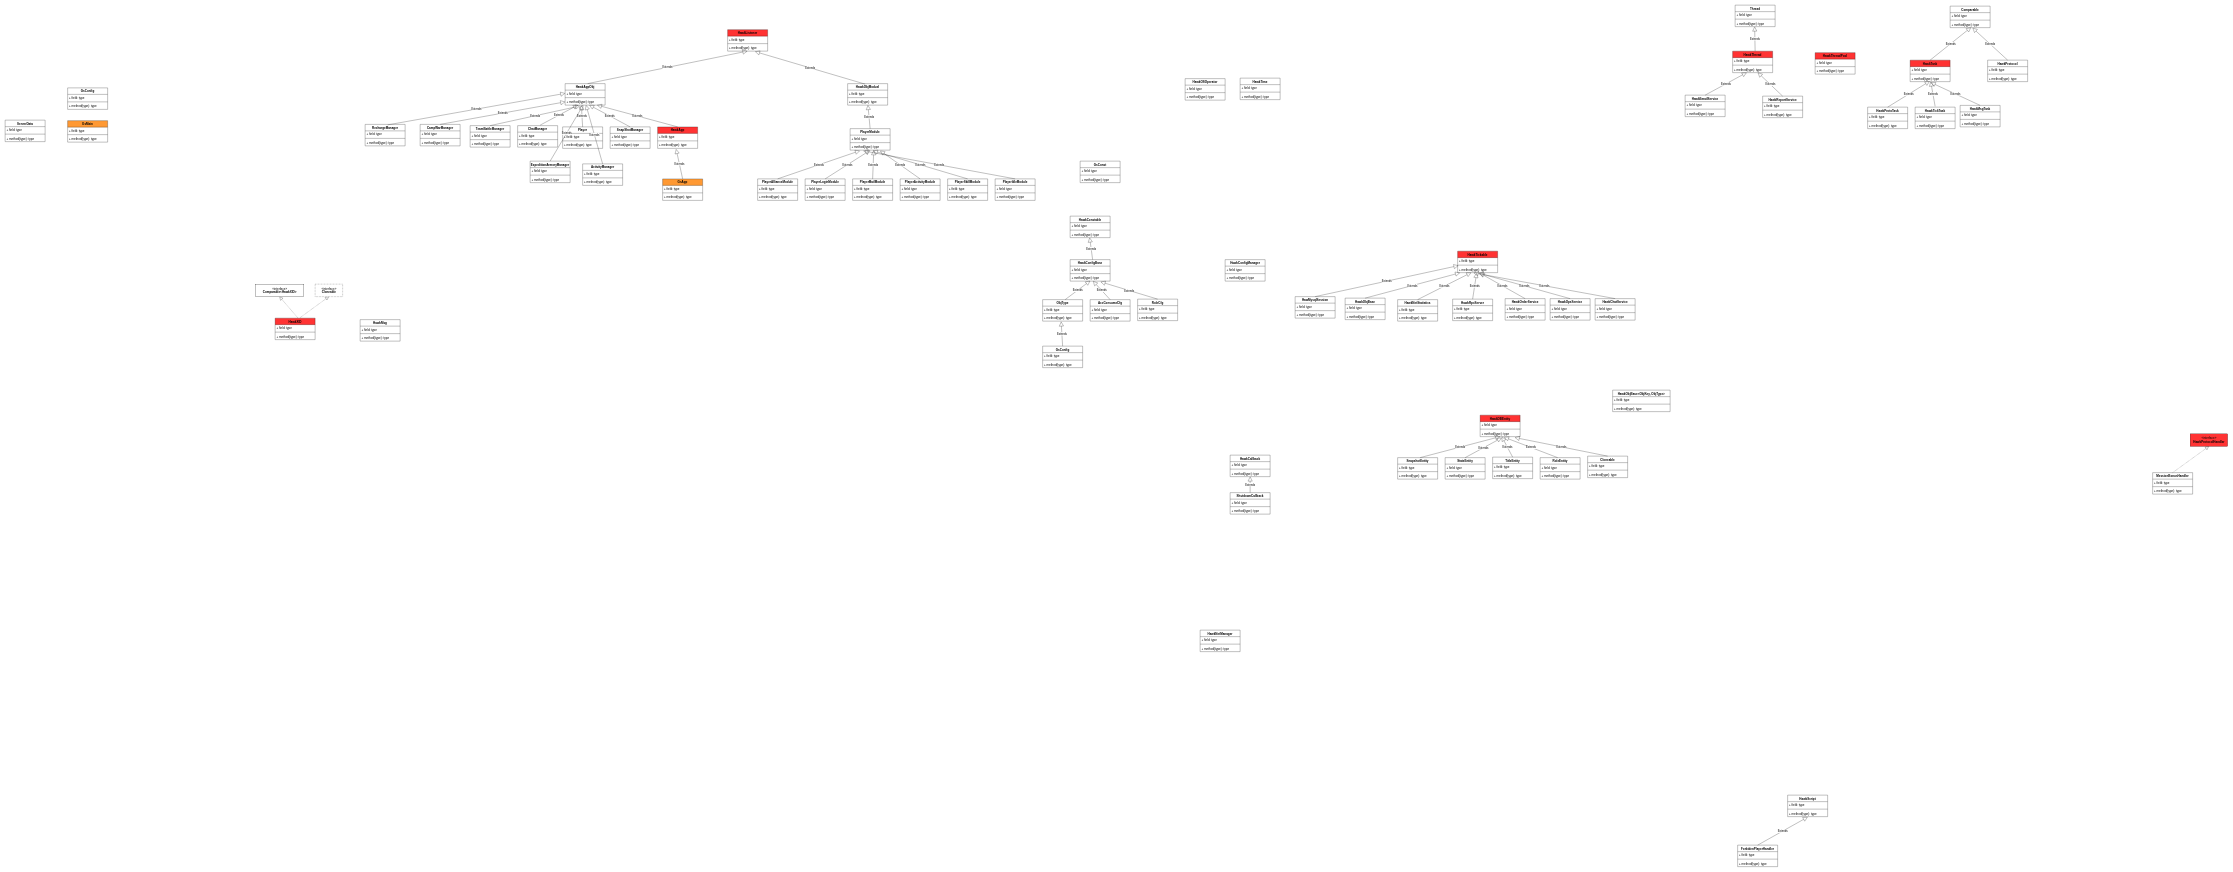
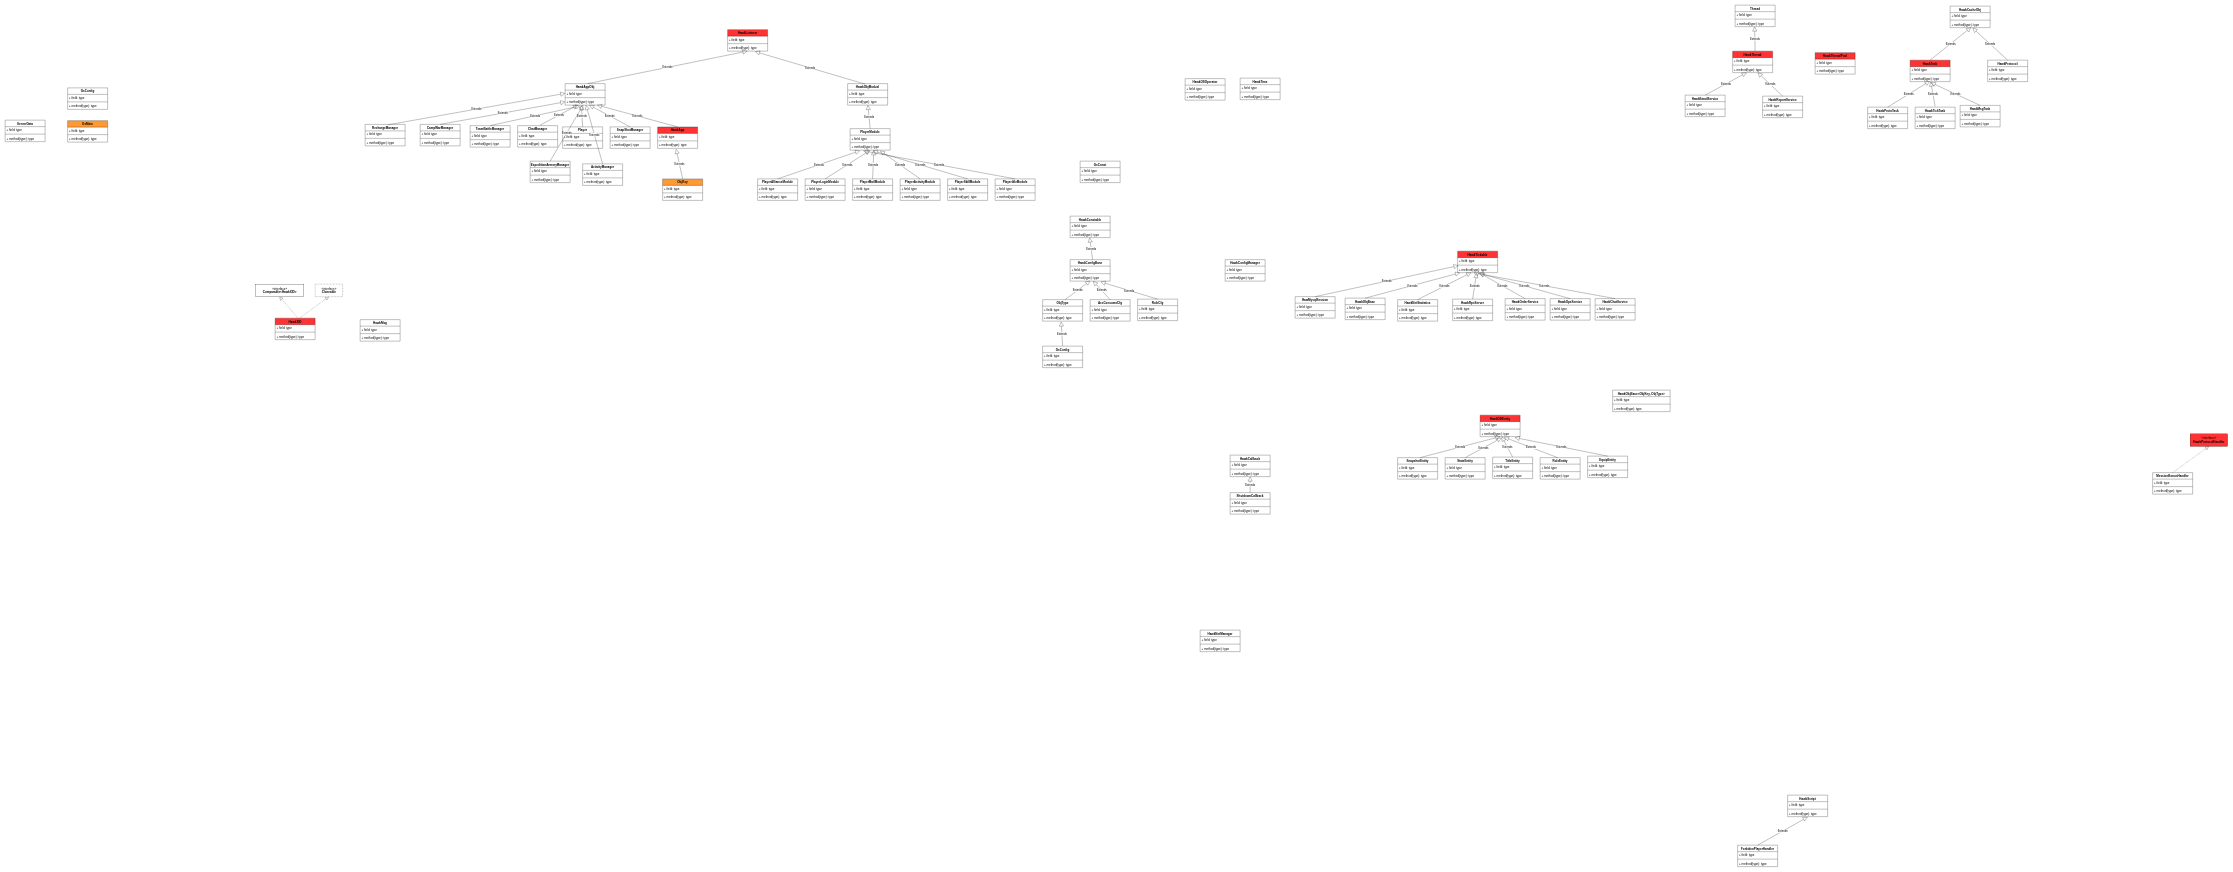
node "Comparable": label "Comparable" -> "HawkCacheObj"
node "GsApp": label "GsApp" -> "ObjKey"
node "Cloneable": label "Cloneable" -> "EquipEntity"
